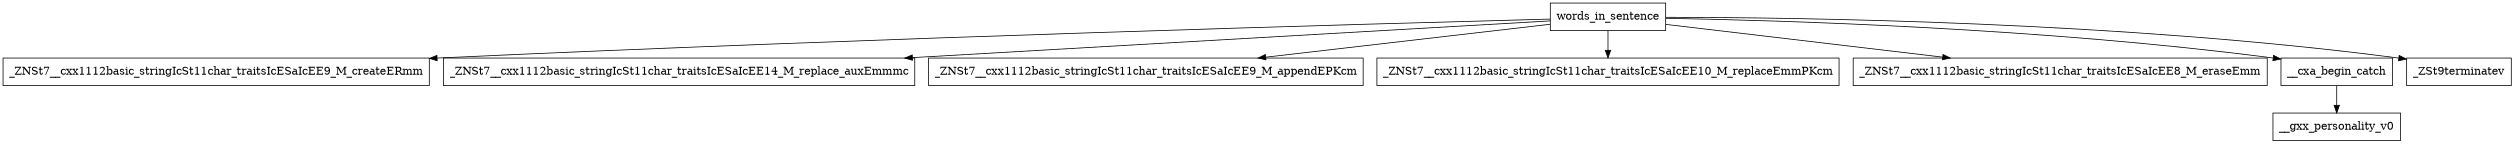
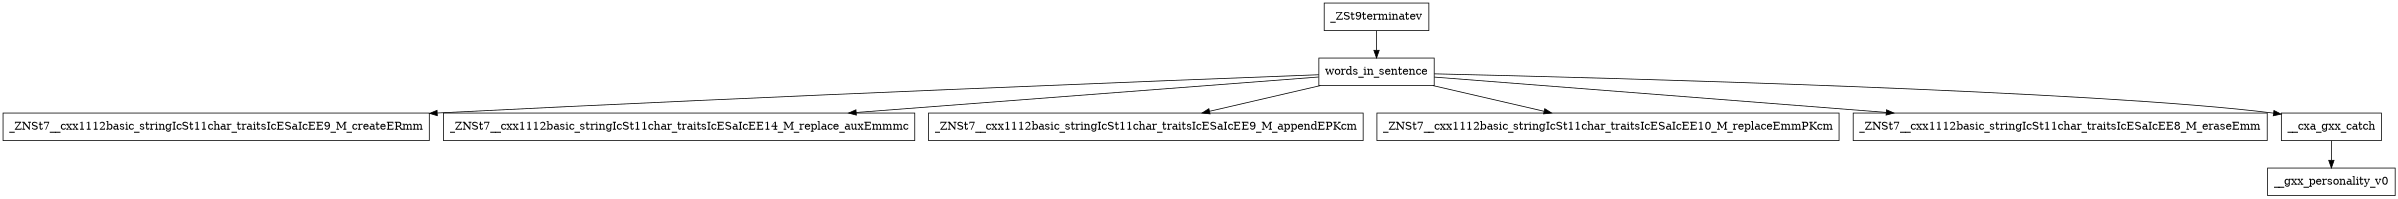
edge "words_in_sentence" -> "_ZSt9terminatev": reversed
node "__cxa_begin_catch": label "__cxa_begin_catch" -> "__cxa_gxx_catch"
